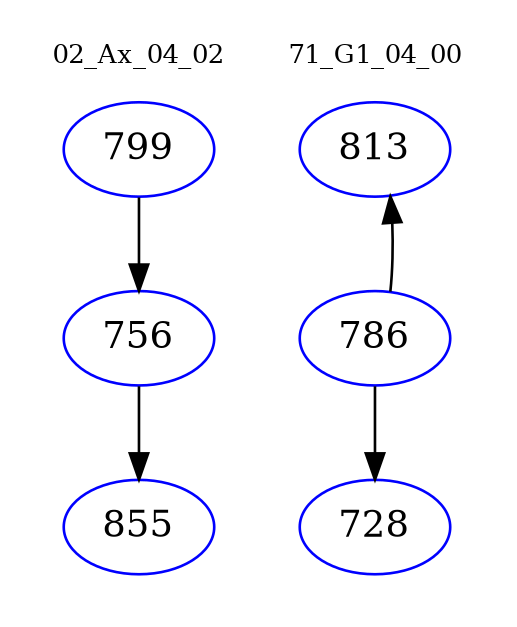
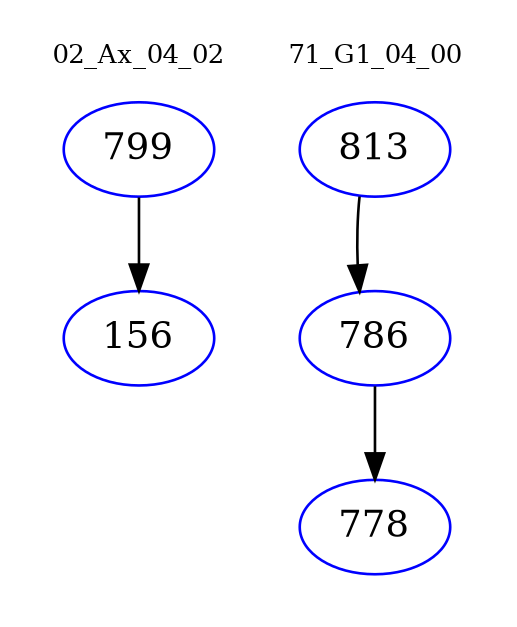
edge "786" -> "813": reversed
node "756": label "756" -> "156"
node "855": removed
node "728": label "728" -> "778"
